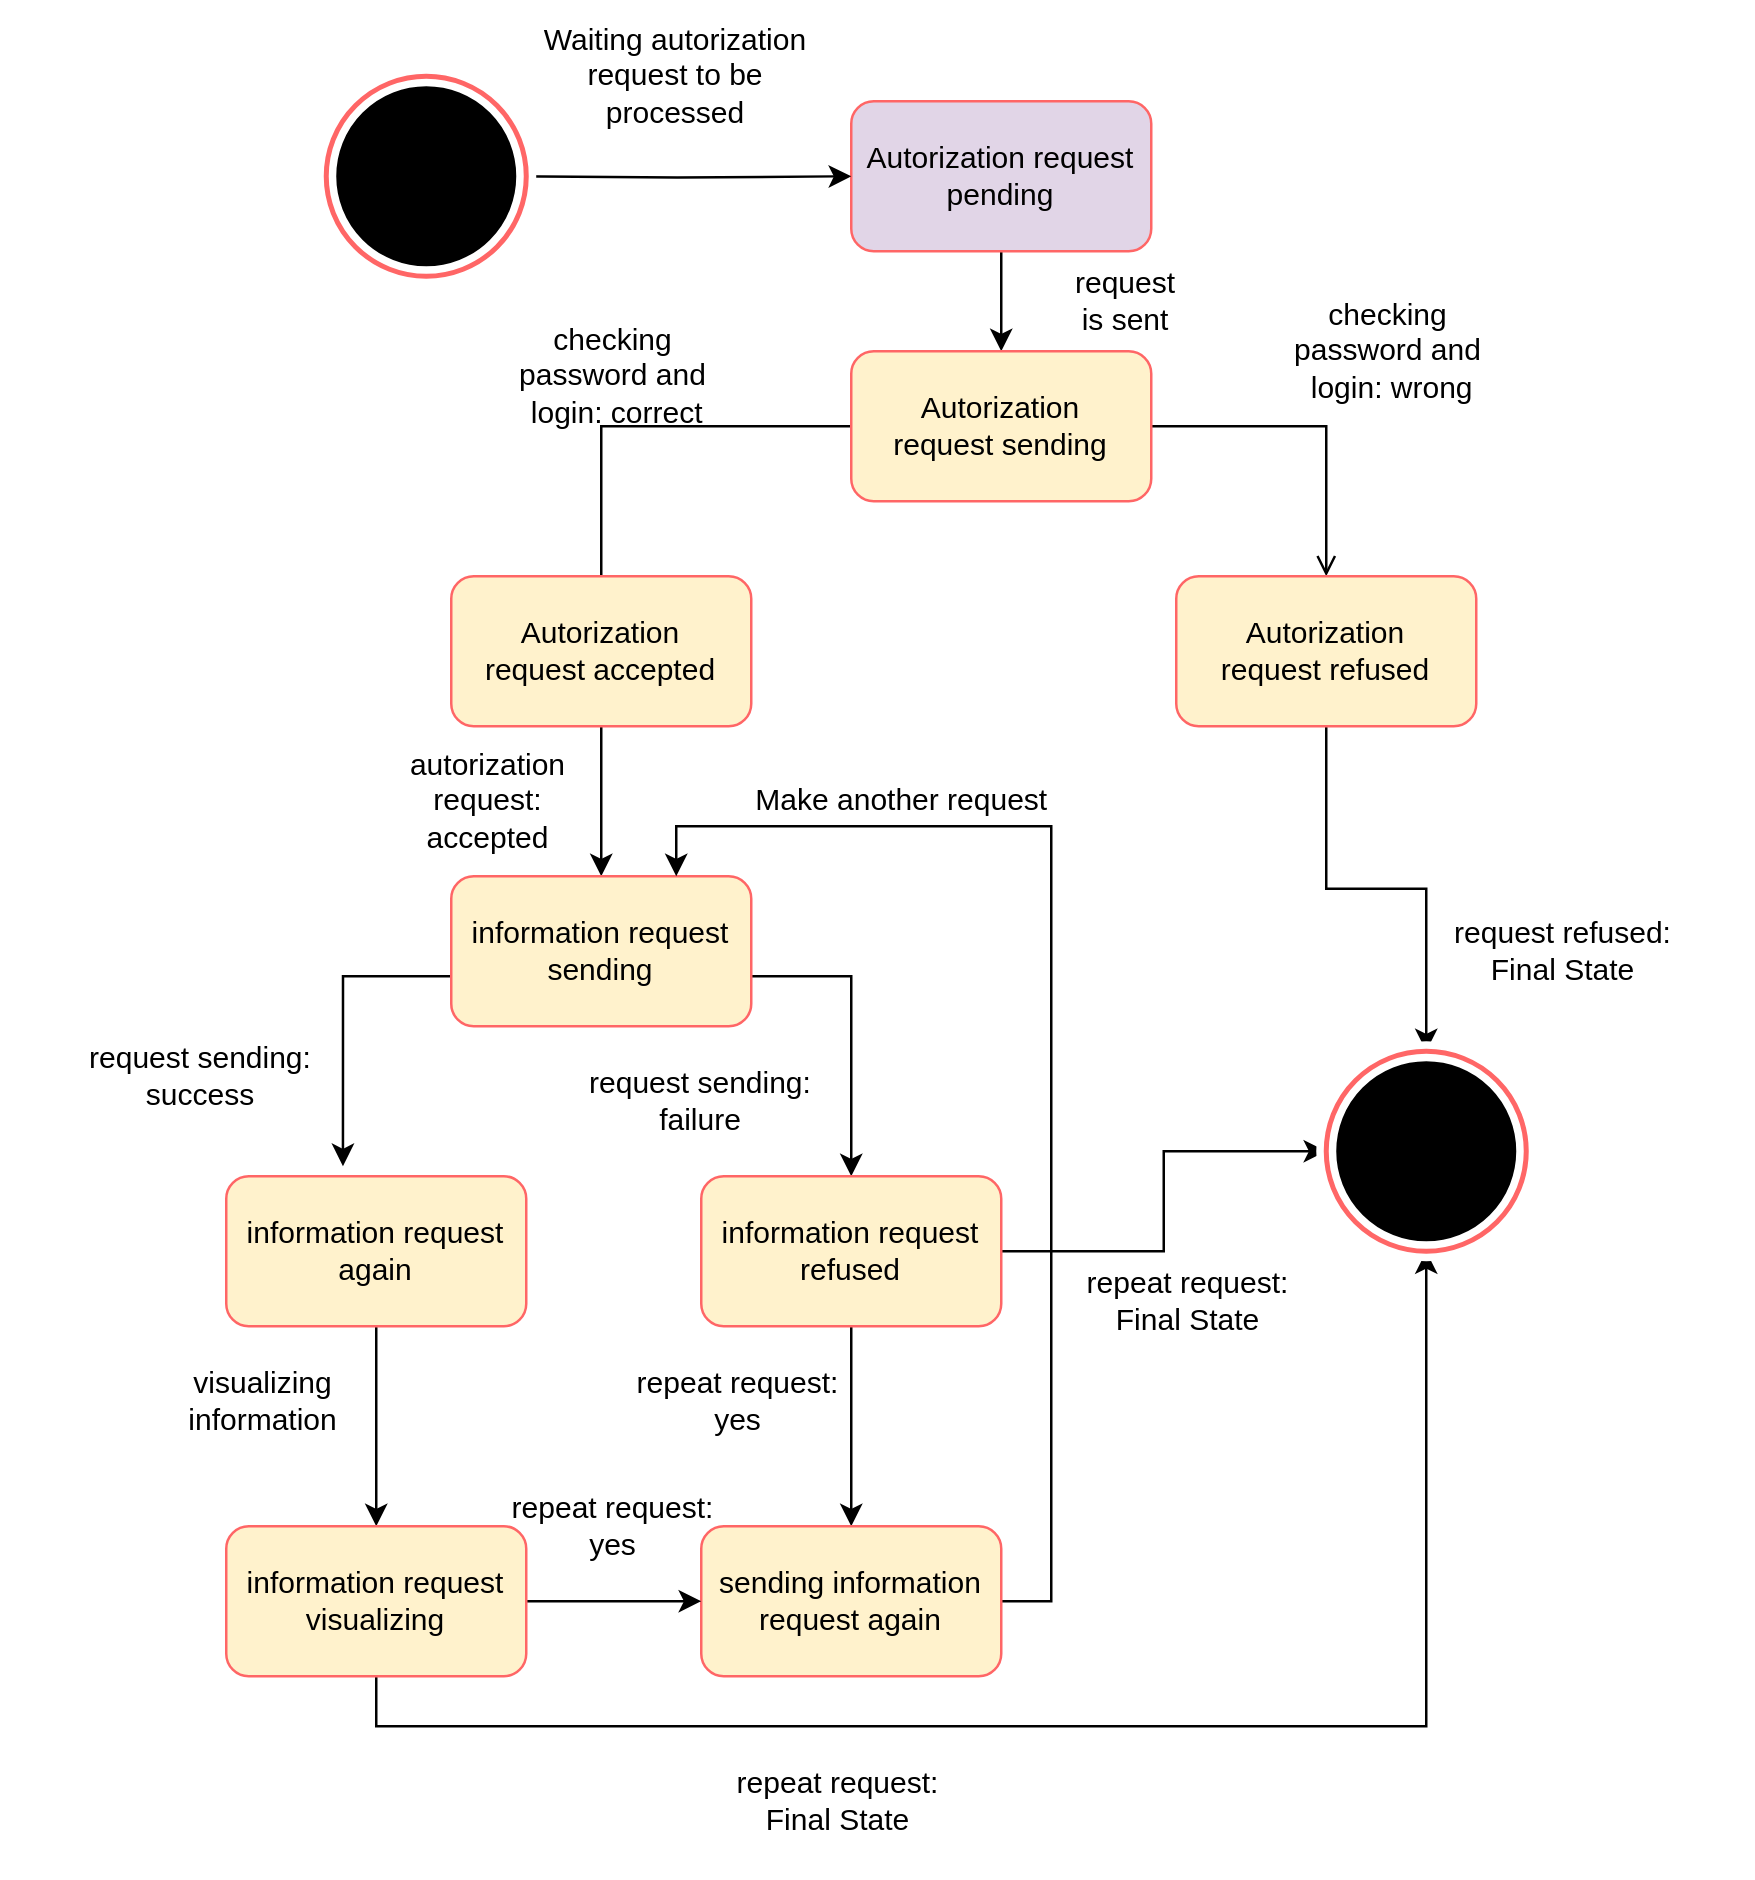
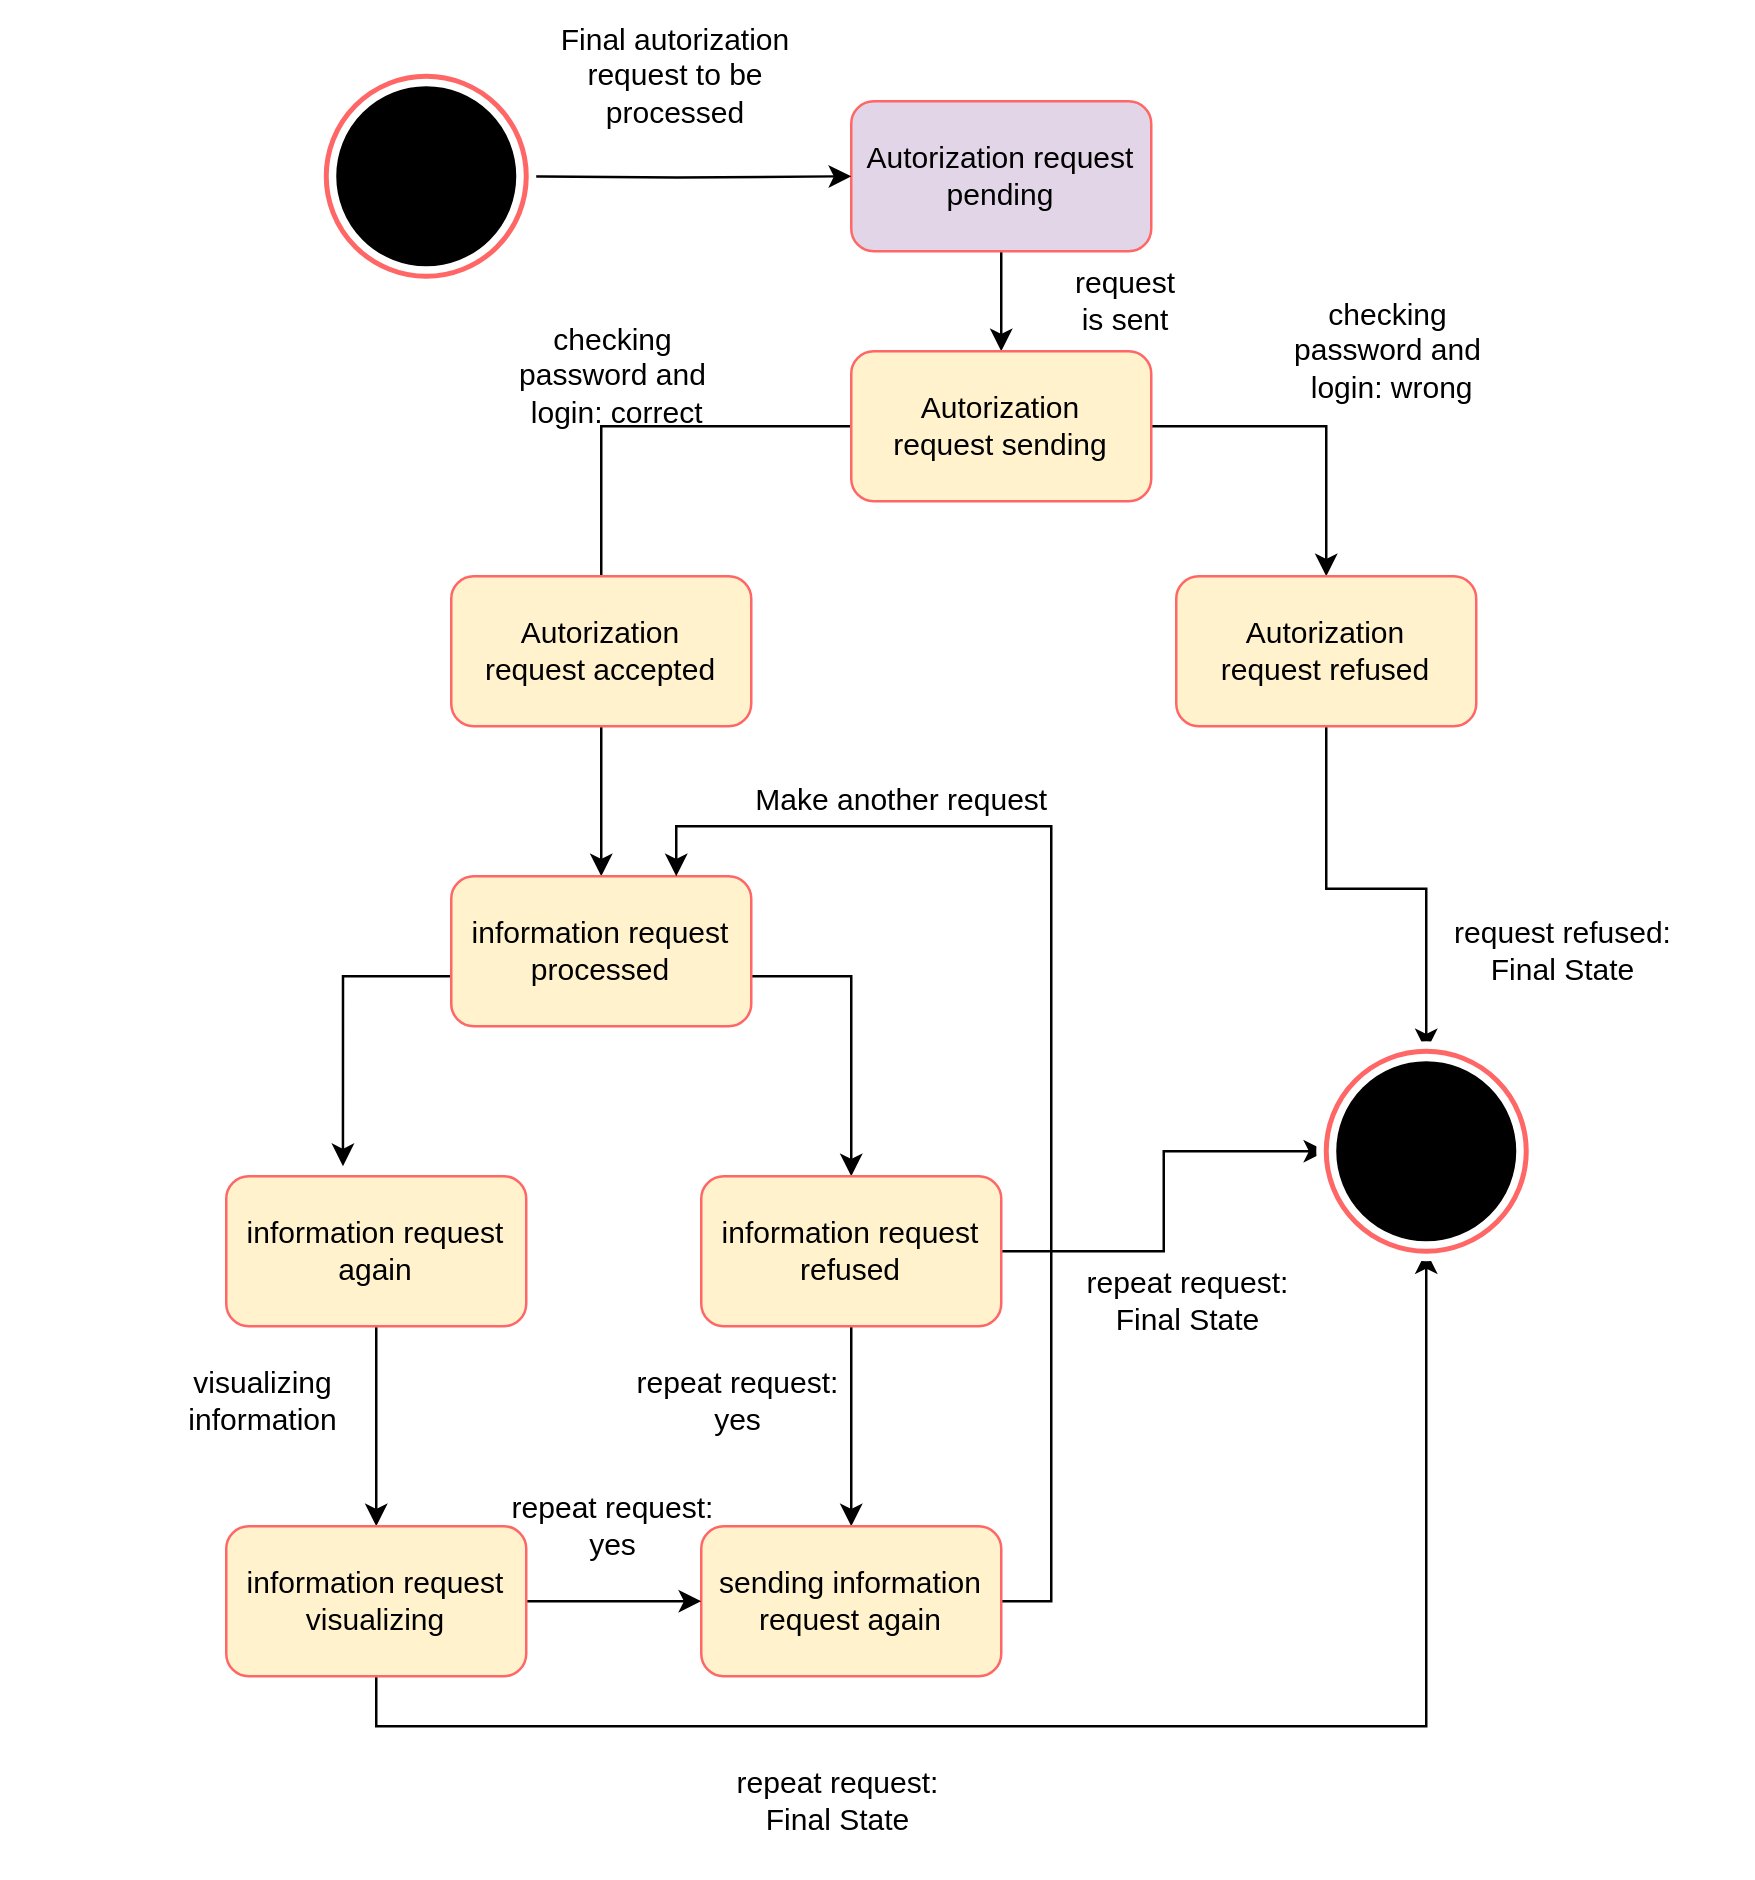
node "Waiting autorization request to be processed": label "Waiting autorization request to be processed" -> "Final autorization request to be processed"
edge "Autorization request sending" -> "Autorization request refused": arrowhead open -> classic
node "autorization request: accepted": removed
node "information request sending": label "information request sending" -> "information request processed"
node "request sending: success": removed
node "request sending: failure": removed
